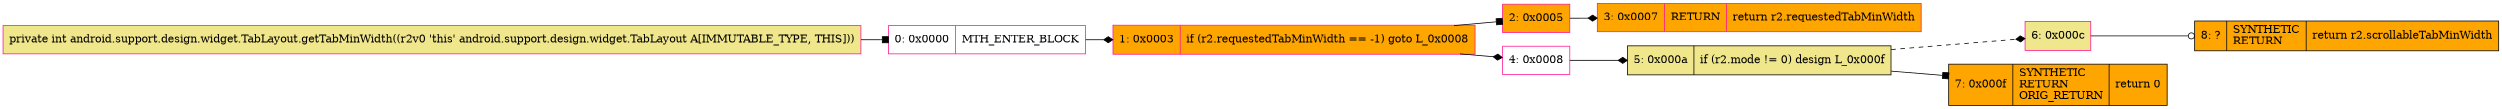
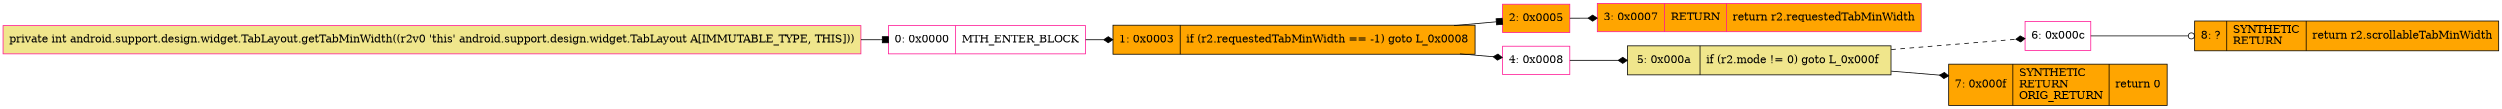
node "6: 0x000c": fillcolor khaki -> white
node "1: 0x0003": color deeppink -> black
node "5: 0x000a": text "if (r2.mode != 0) design L_0x000f" -> "if (r2.mode != 0) goto L_0x000f"
edge "5: 0x000a" -> "7: 0x000f": arrowhead box -> diamond
